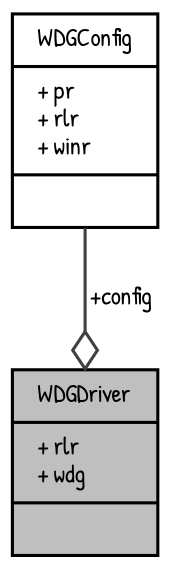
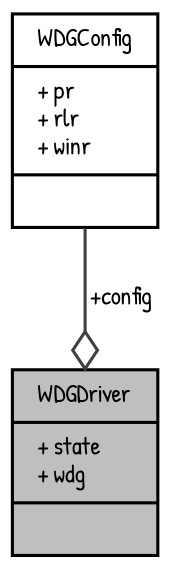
node "WDGDriver": text "+ rlr" -> "+ state"
